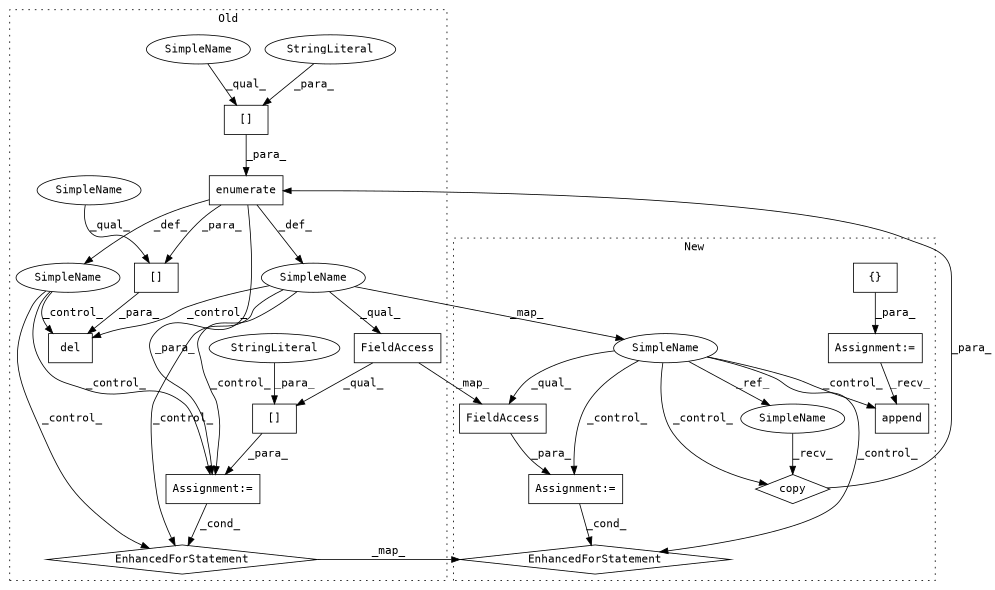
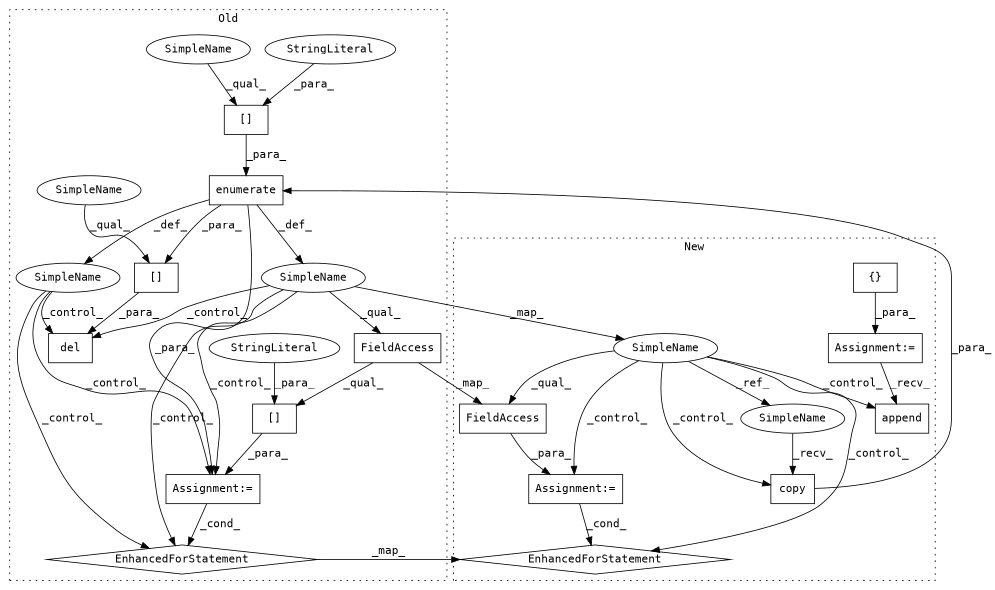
node "copy": shape diamond -> box
